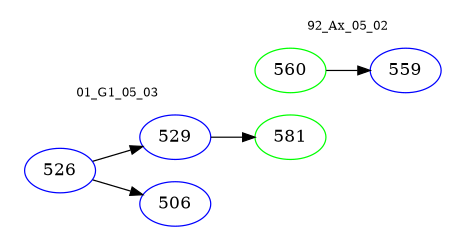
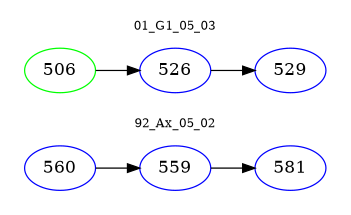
node "560": color green -> blue
edge "529" -> "581": now "559" -> "581"
node "581": color green -> blue
edge "526" -> "506": reversed
node "506": color blue -> green
